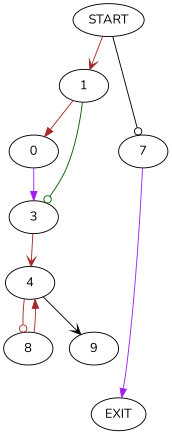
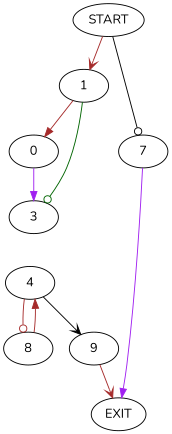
edge "3" -> "4": removed
edge "9" -> "EXIT": added
